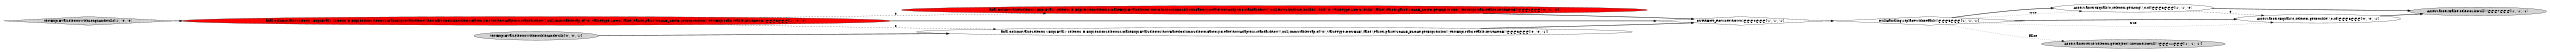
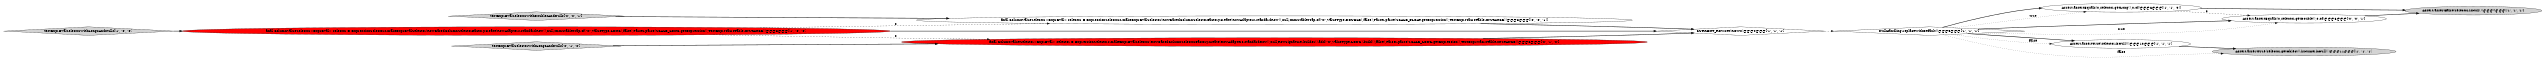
edge "CURRENT_ROW.set(ROW0)@@@4@@@['1', '1', '1']" -> "NullHandling.replaceWithDefault()@@@5@@@['1', '1', '1']": style bold -> dashed
node "testExprEvalSelectorWithDoublesAndNulls['0', '0', '1']": shape ellipse -> diamond
node "Assert.assertTrue(selector.isNull())@@@10@@@['1', '1', '1']": added
node "testExprEvalSelectorWithLongsAndNulls['0', '1', '0']": added
